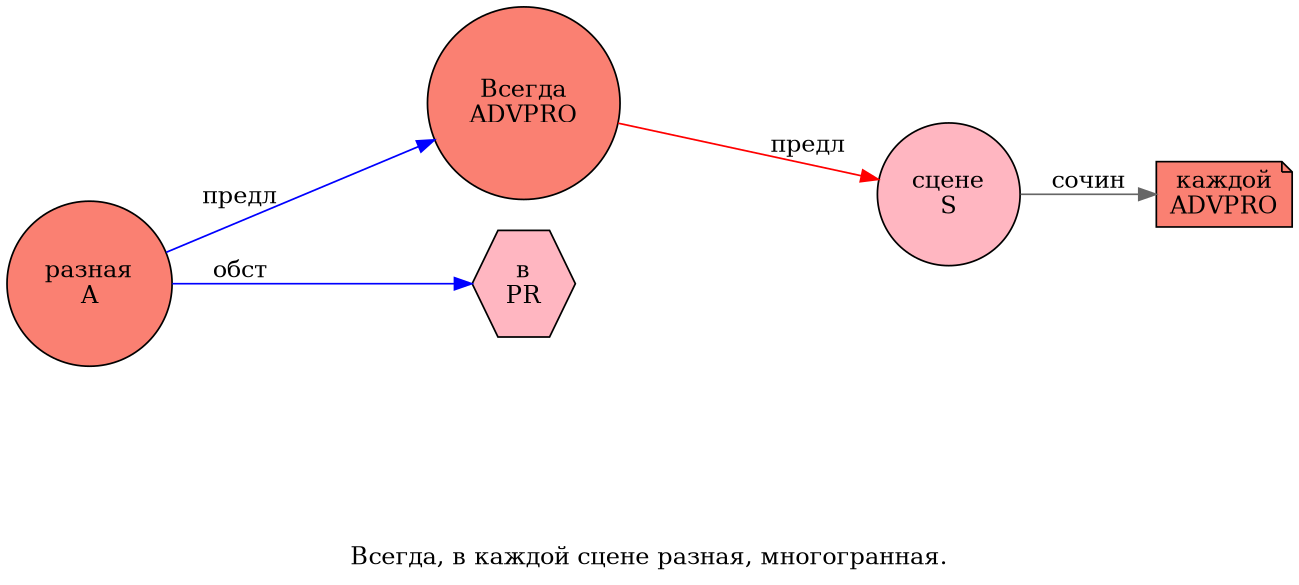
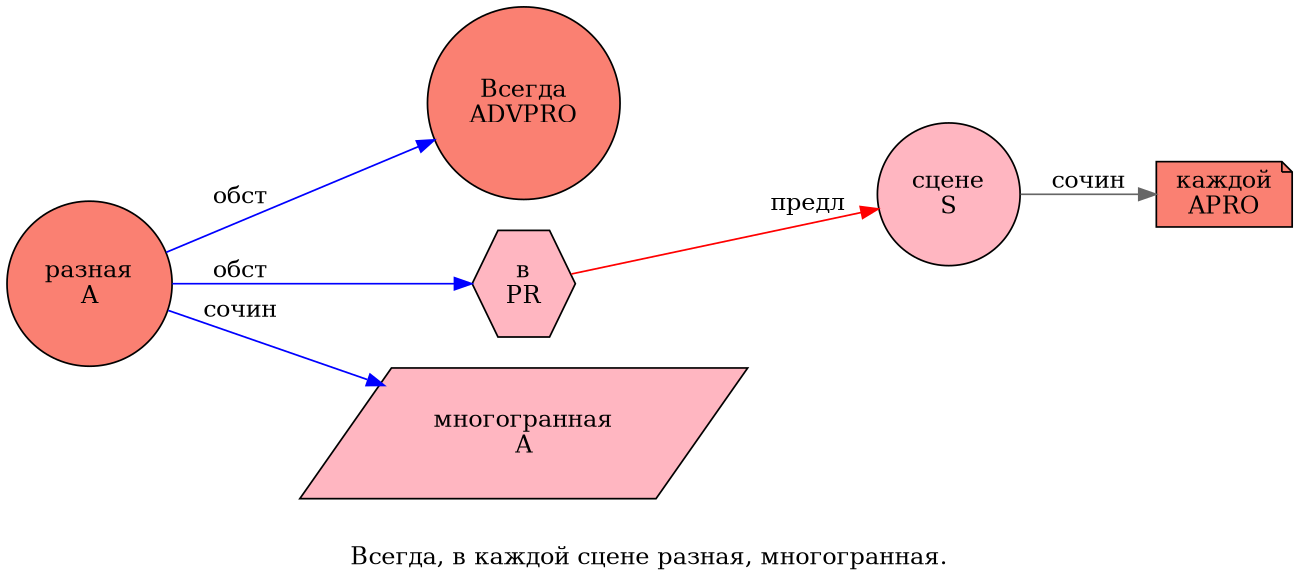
edge "Всегда ADVPRO" -> "сцене S": now "в PR" -> "сцене S"
node "каждой ADVPRO": label "каждой ADVPRO" -> "каждой APRO"
edge "разная A" -> "Всегда ADVPRO": label "предл" -> "обст"
node "многогранная A": added
